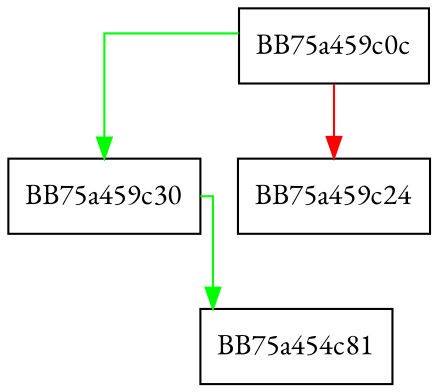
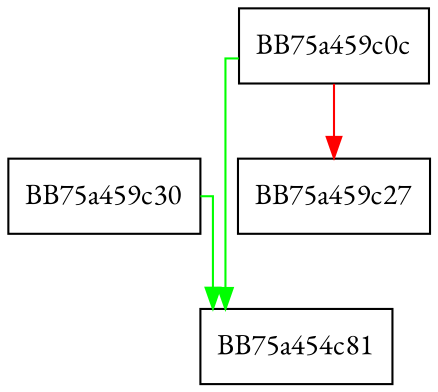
edge "BB75a459c0c" -> "BB75a459c30": now "BB75a459c0c" -> "BB75a454c81"
node "BB75a459c24": label "BB75a459c24" -> "BB75a459c27"
